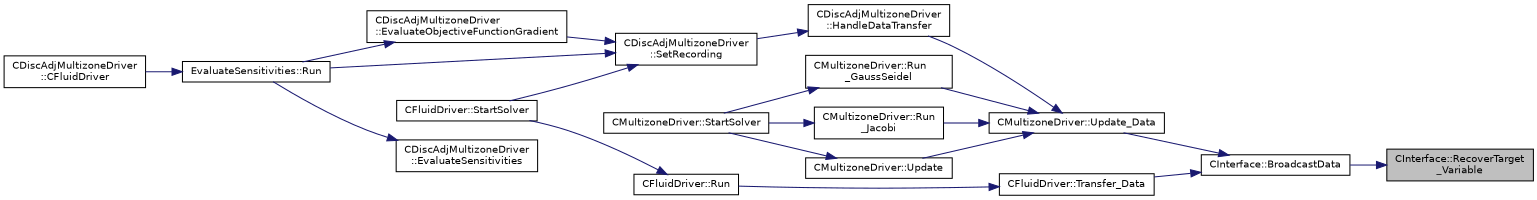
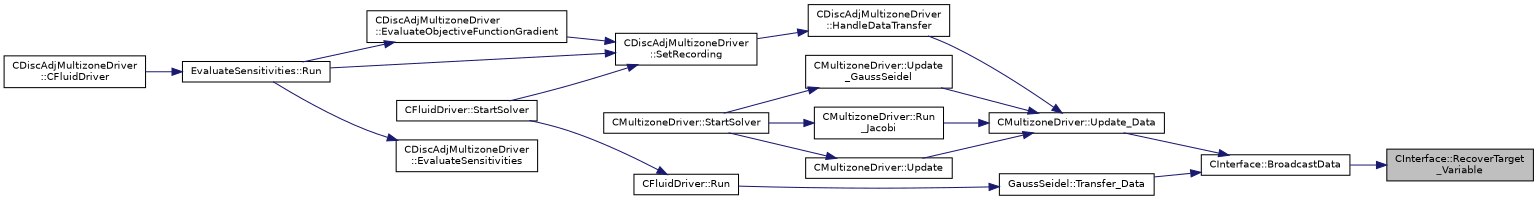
node "CMultizoneDriver::Run _GaussSeidel": label "CMultizoneDriver::Run _GaussSeidel" -> "CMultizoneDriver::Update _GaussSeidel"
node "CFluidDriver::Transfer_Data": label "CFluidDriver::Transfer_Data" -> "GaussSeidel::Transfer_Data"
